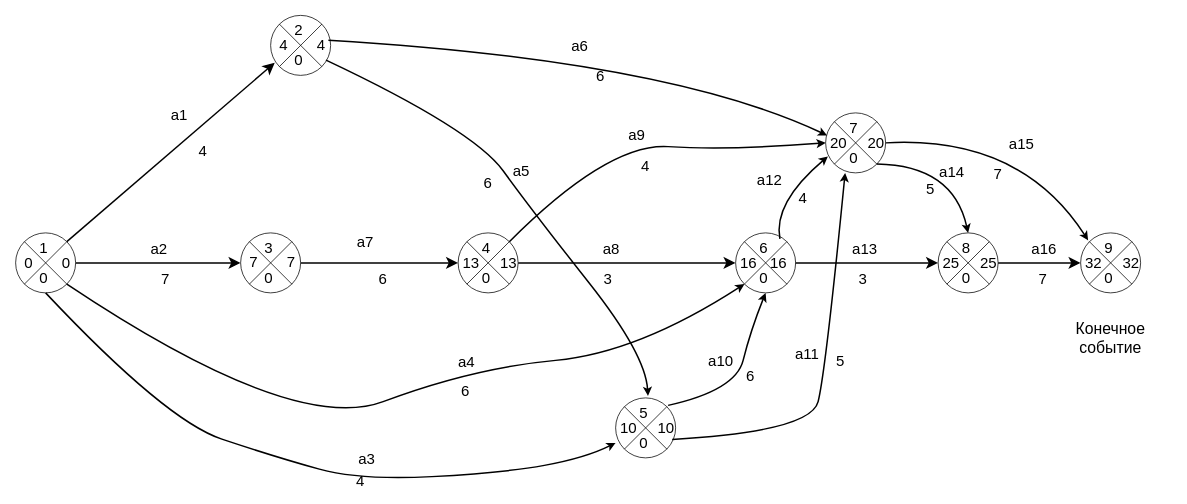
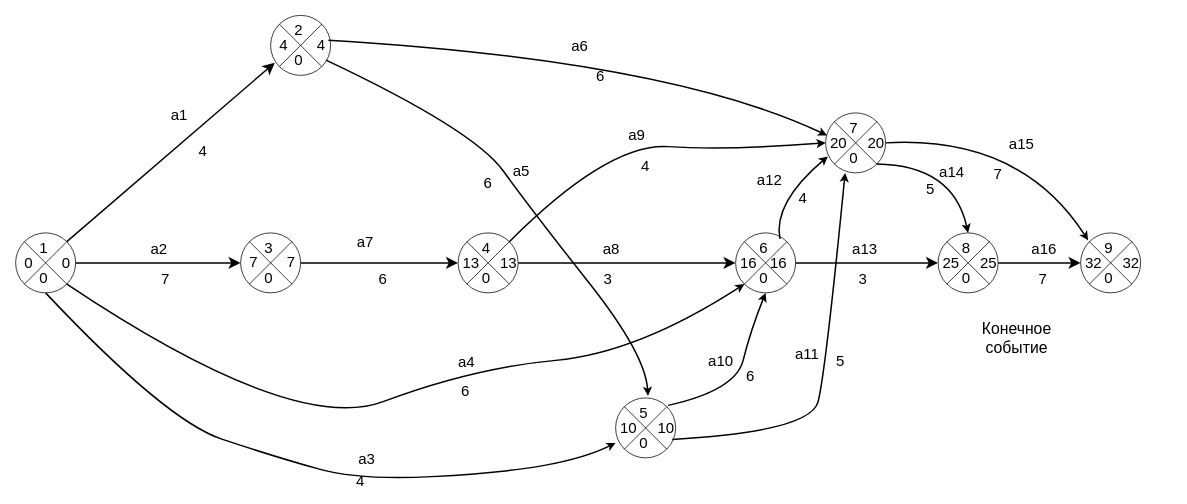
node "Конечное событие": moved (1110, 338) -> (1017, 338)
